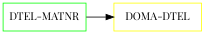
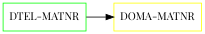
node "DOMA-DTEL": label "DOMA-DTEL" -> "DOMA-MATNR"
